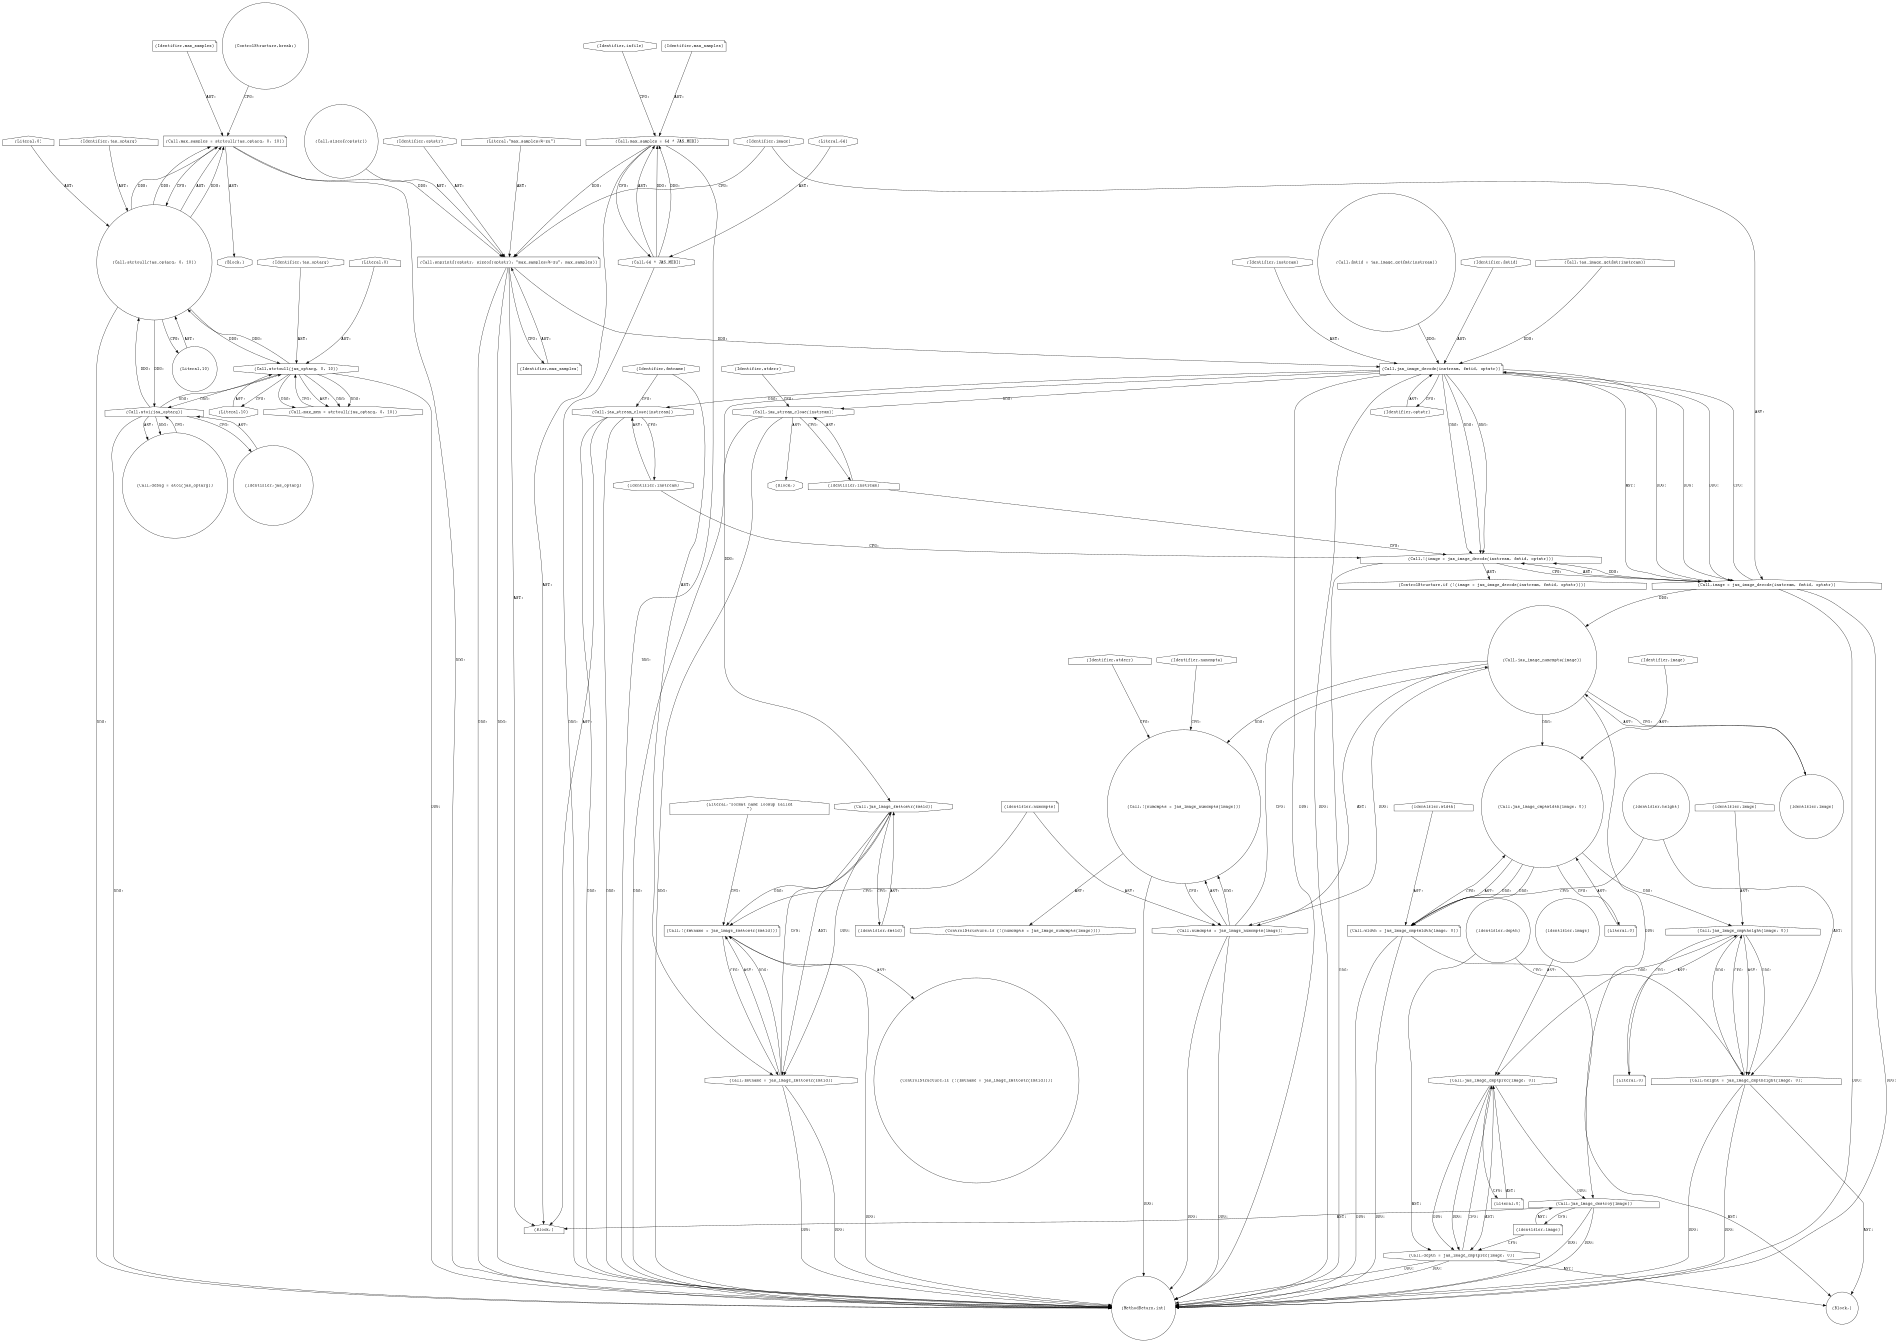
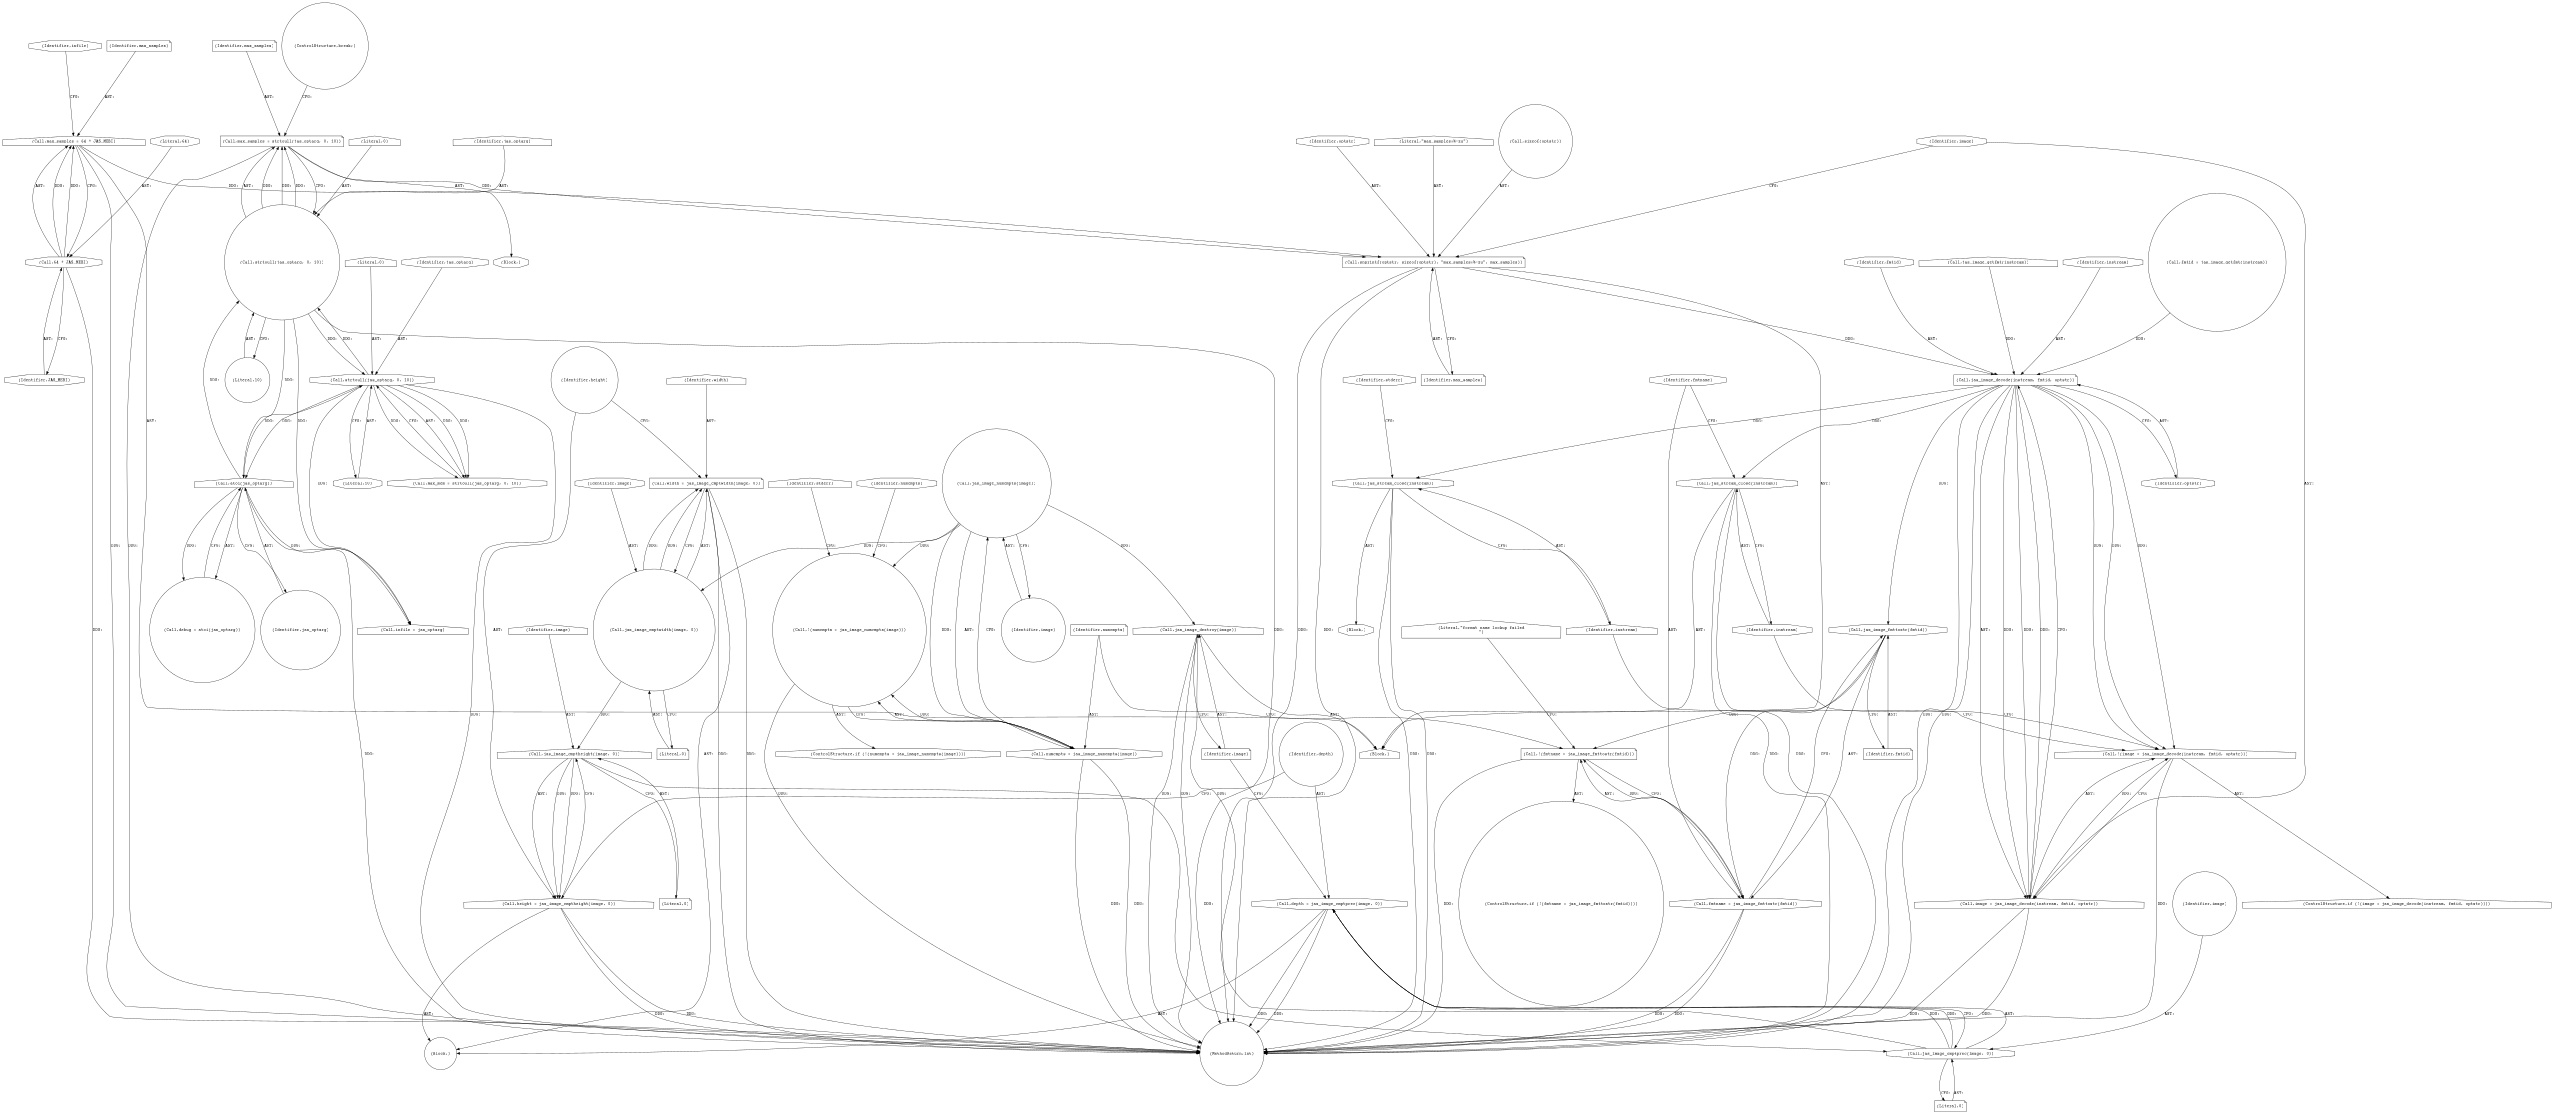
node "(Identifier,JAS_MEBI)": added
edge "(Call,image = jas_image_decode(instream, fmtid, optstr))" -> "(Call,jas_image_numcmpts(image))": removed, label "DDG:"
node "(Call,infile = jas_optarg)": added
